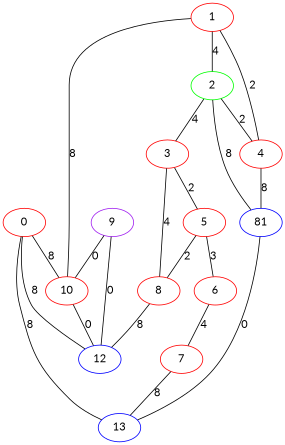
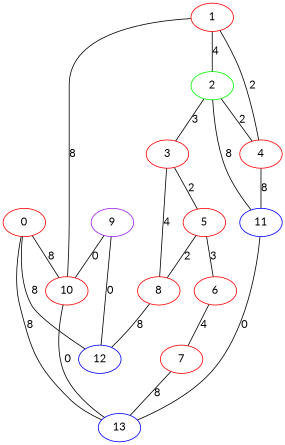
edge "2" -- "3": label "4" -> "3"
node "81": label "81" -> "11"
edge "10" -- "12": now "10" -- "13"
